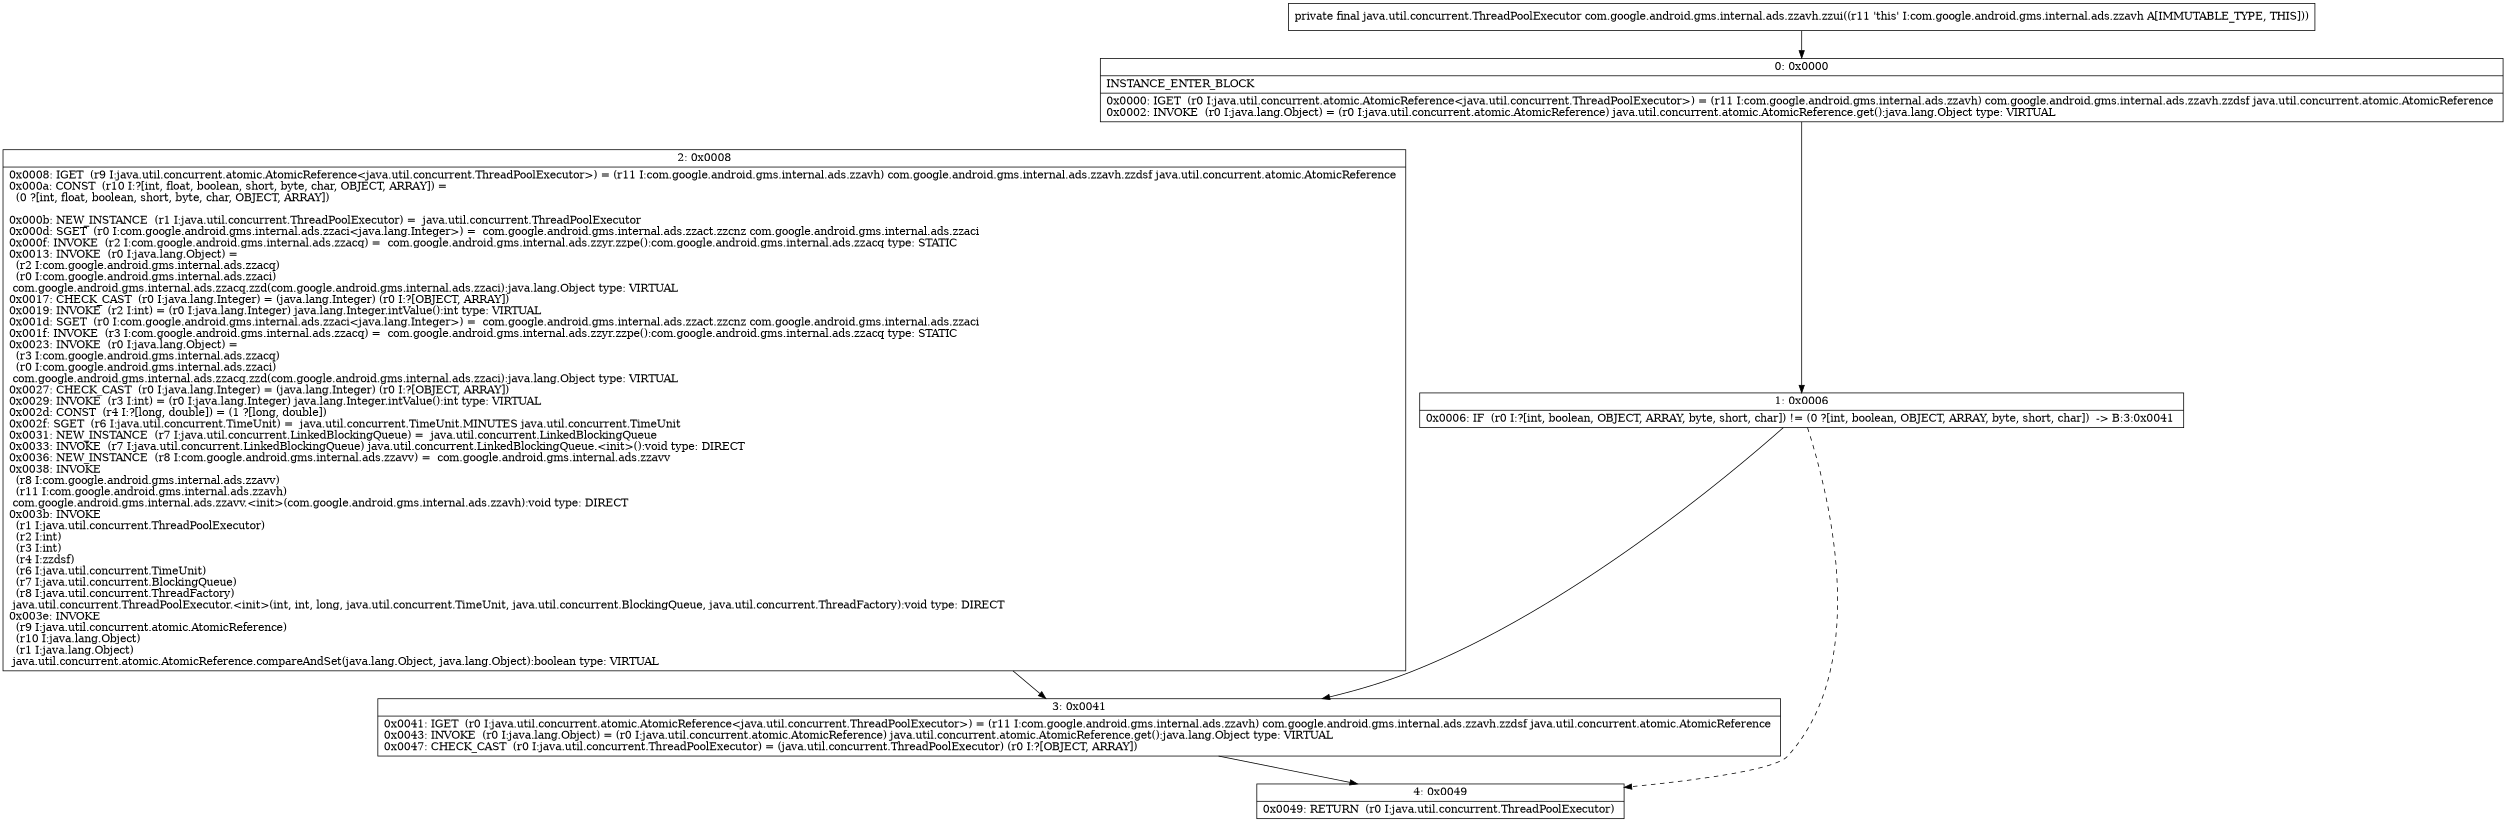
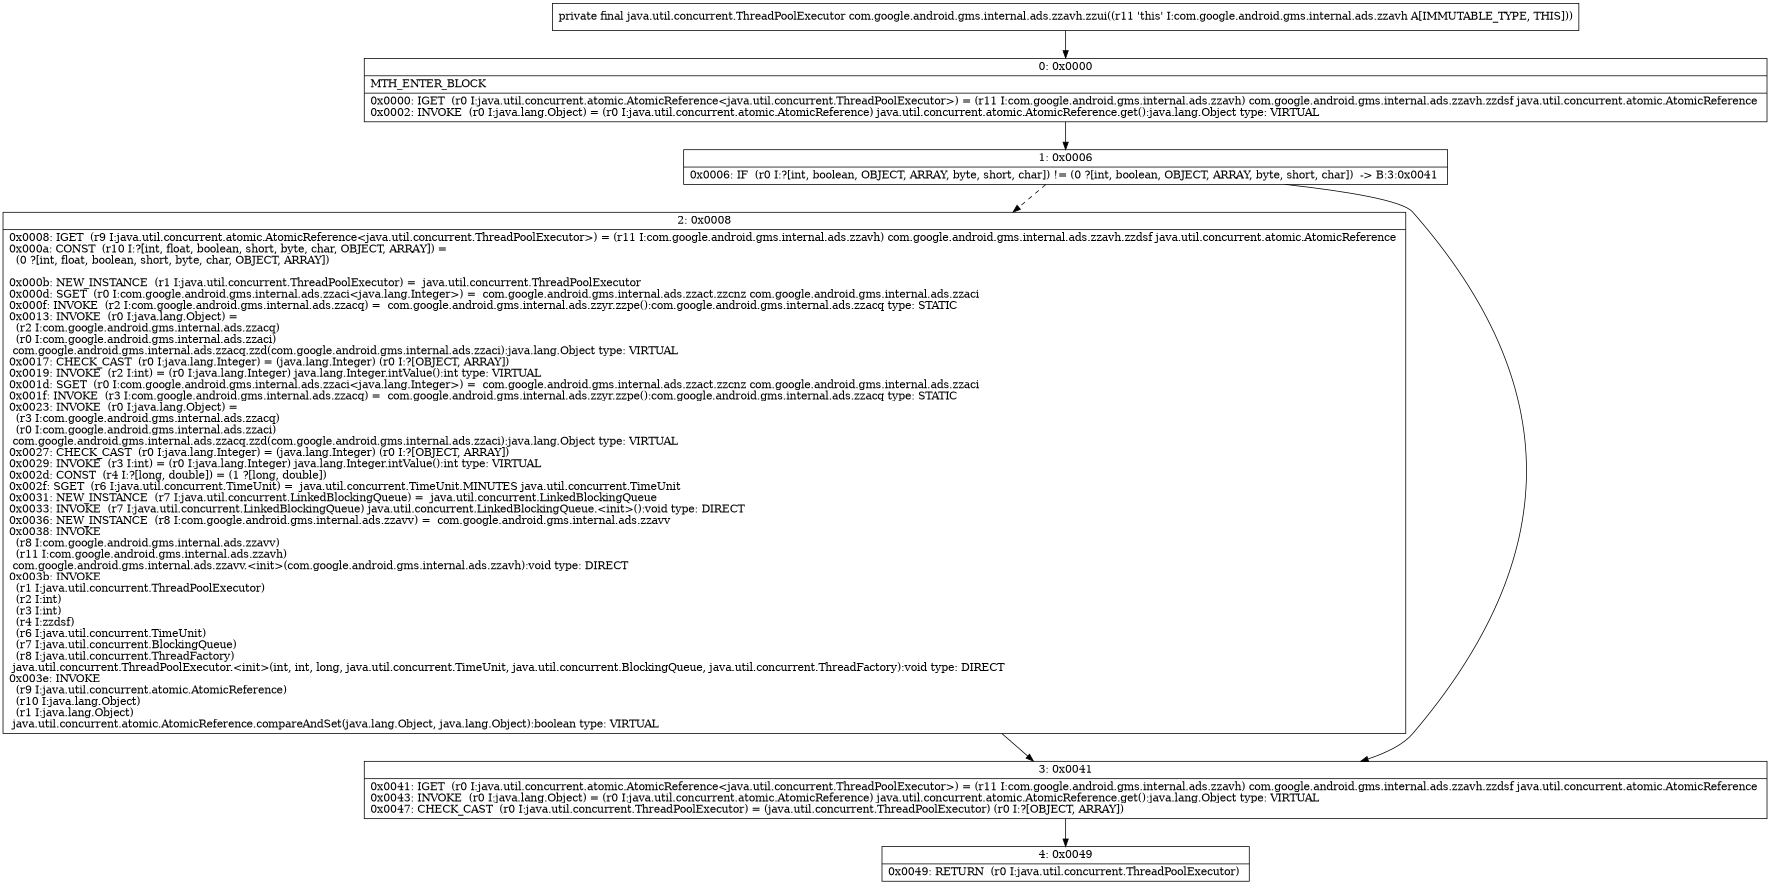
node "0: 0x0000": text "INSTANCE_ENTER_BLOCK" -> "MTH_ENTER_BLOCK"
edge "1: 0x0006" -> "4: 0x0049": now "1: 0x0006" -> "2: 0x0008"
